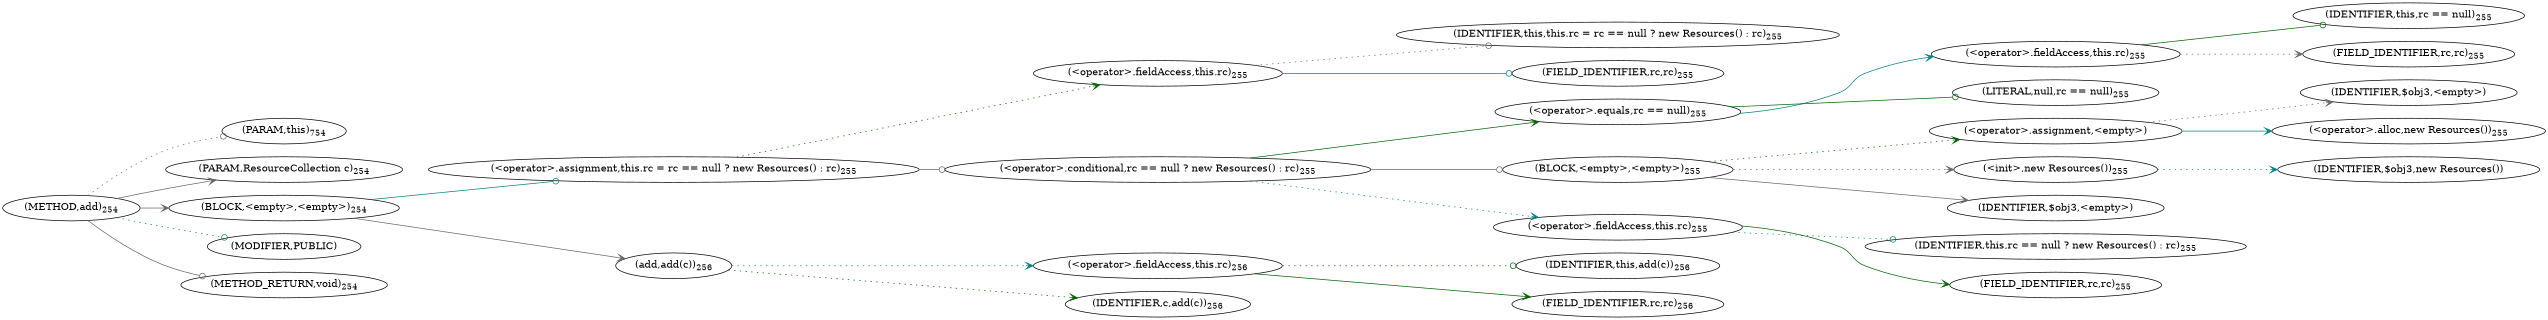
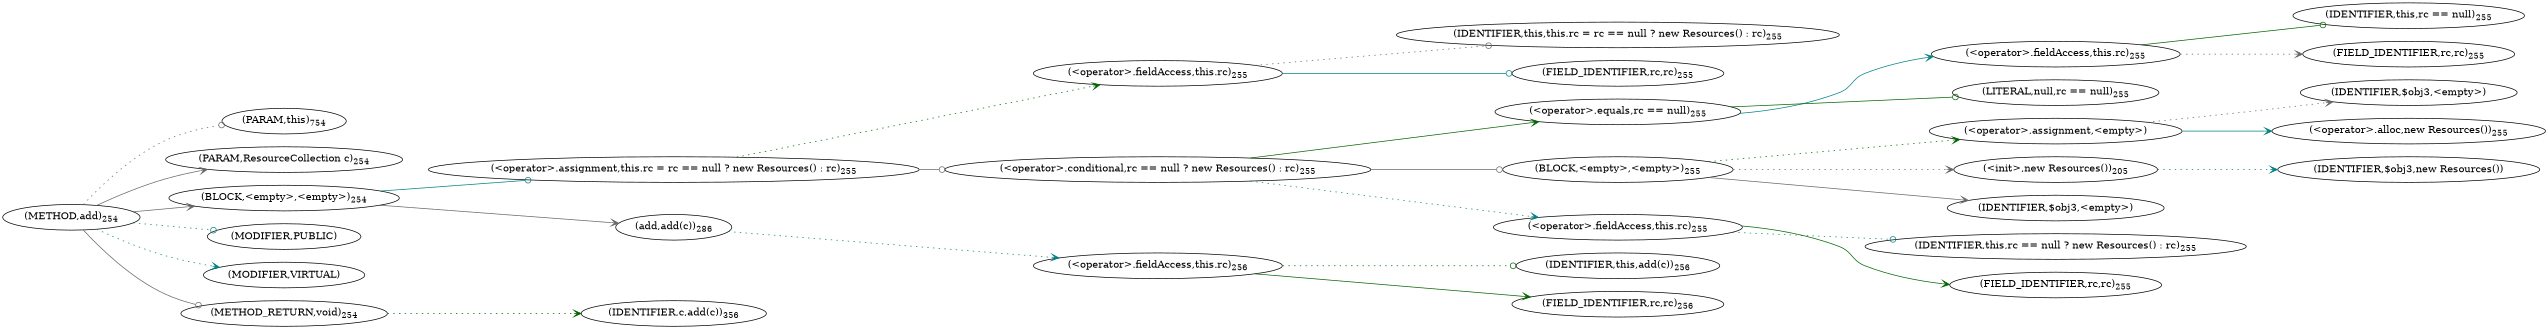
node "(<init>,new Resources())": text "255" -> "205"
node "(add,add(c))": text "256" -> "286"
node "(MODIFIER,VIRTUAL)": added
edge "(add,add(c))" -> "(IDENTIFIER,c,add(c))": now "(METHOD_RETURN,void)" -> "(IDENTIFIER,c,add(c))"
node "(IDENTIFIER,c,add(c))": text "256" -> "356"
